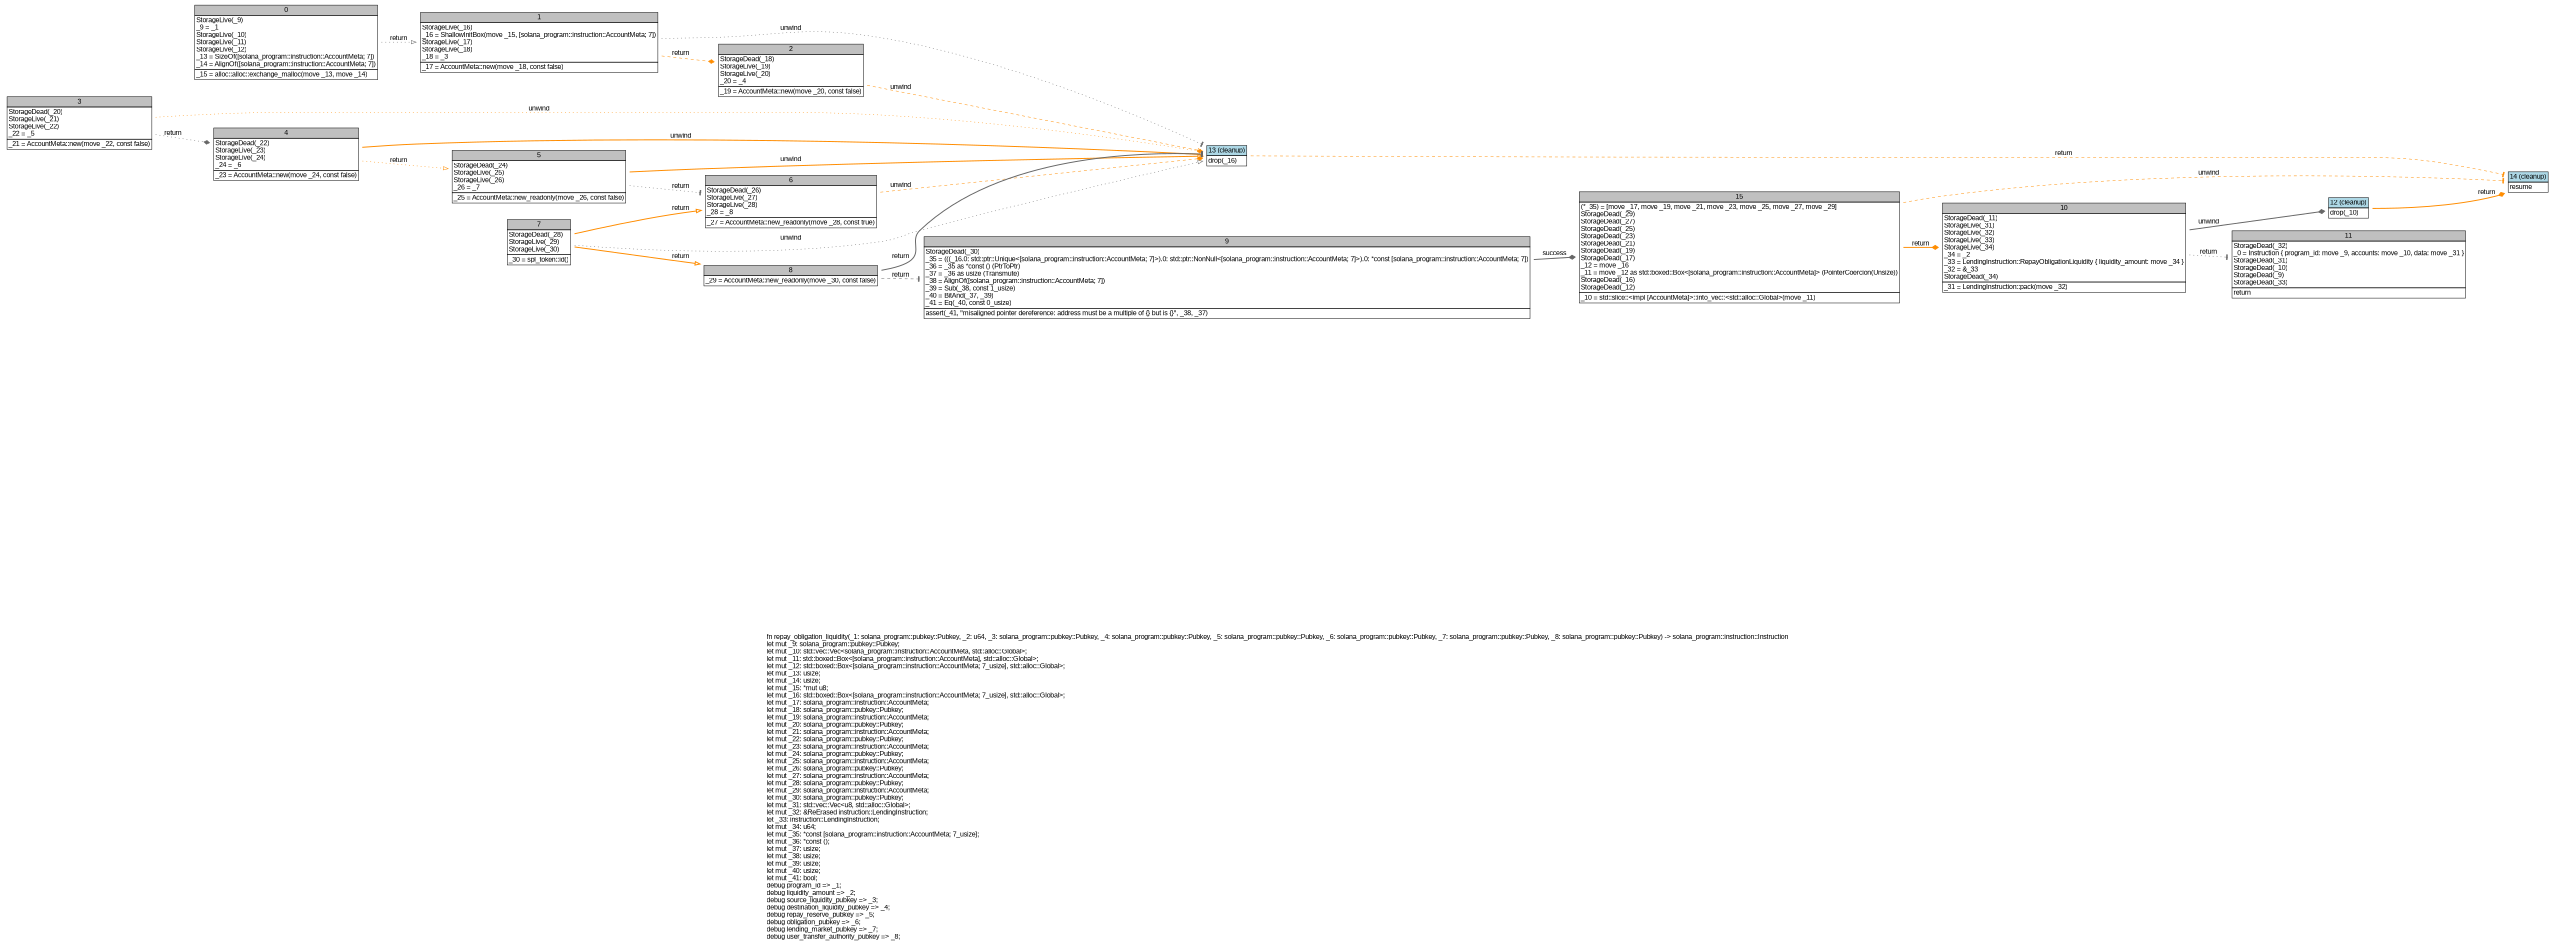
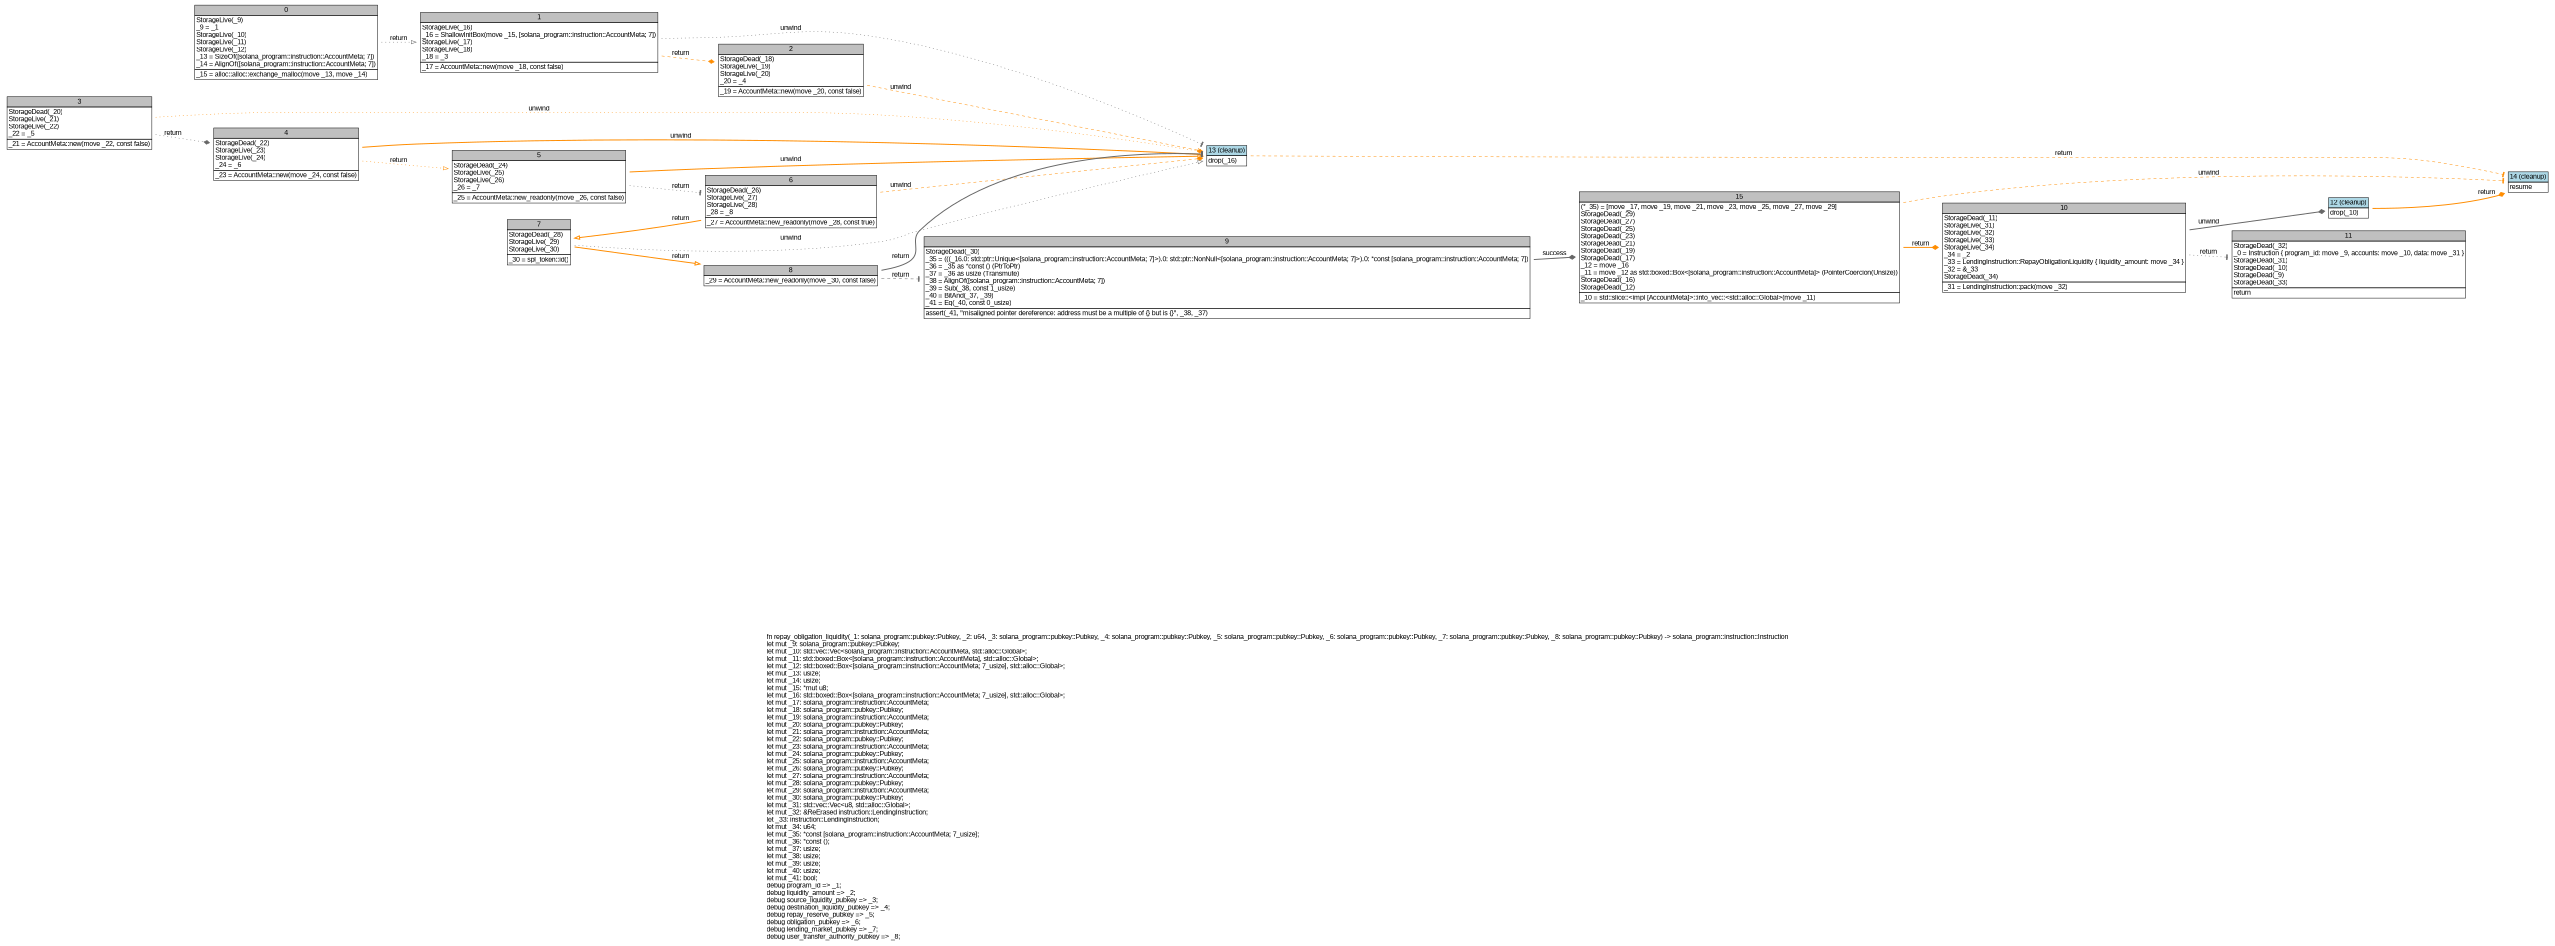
edge "7" -> "6": reversed
